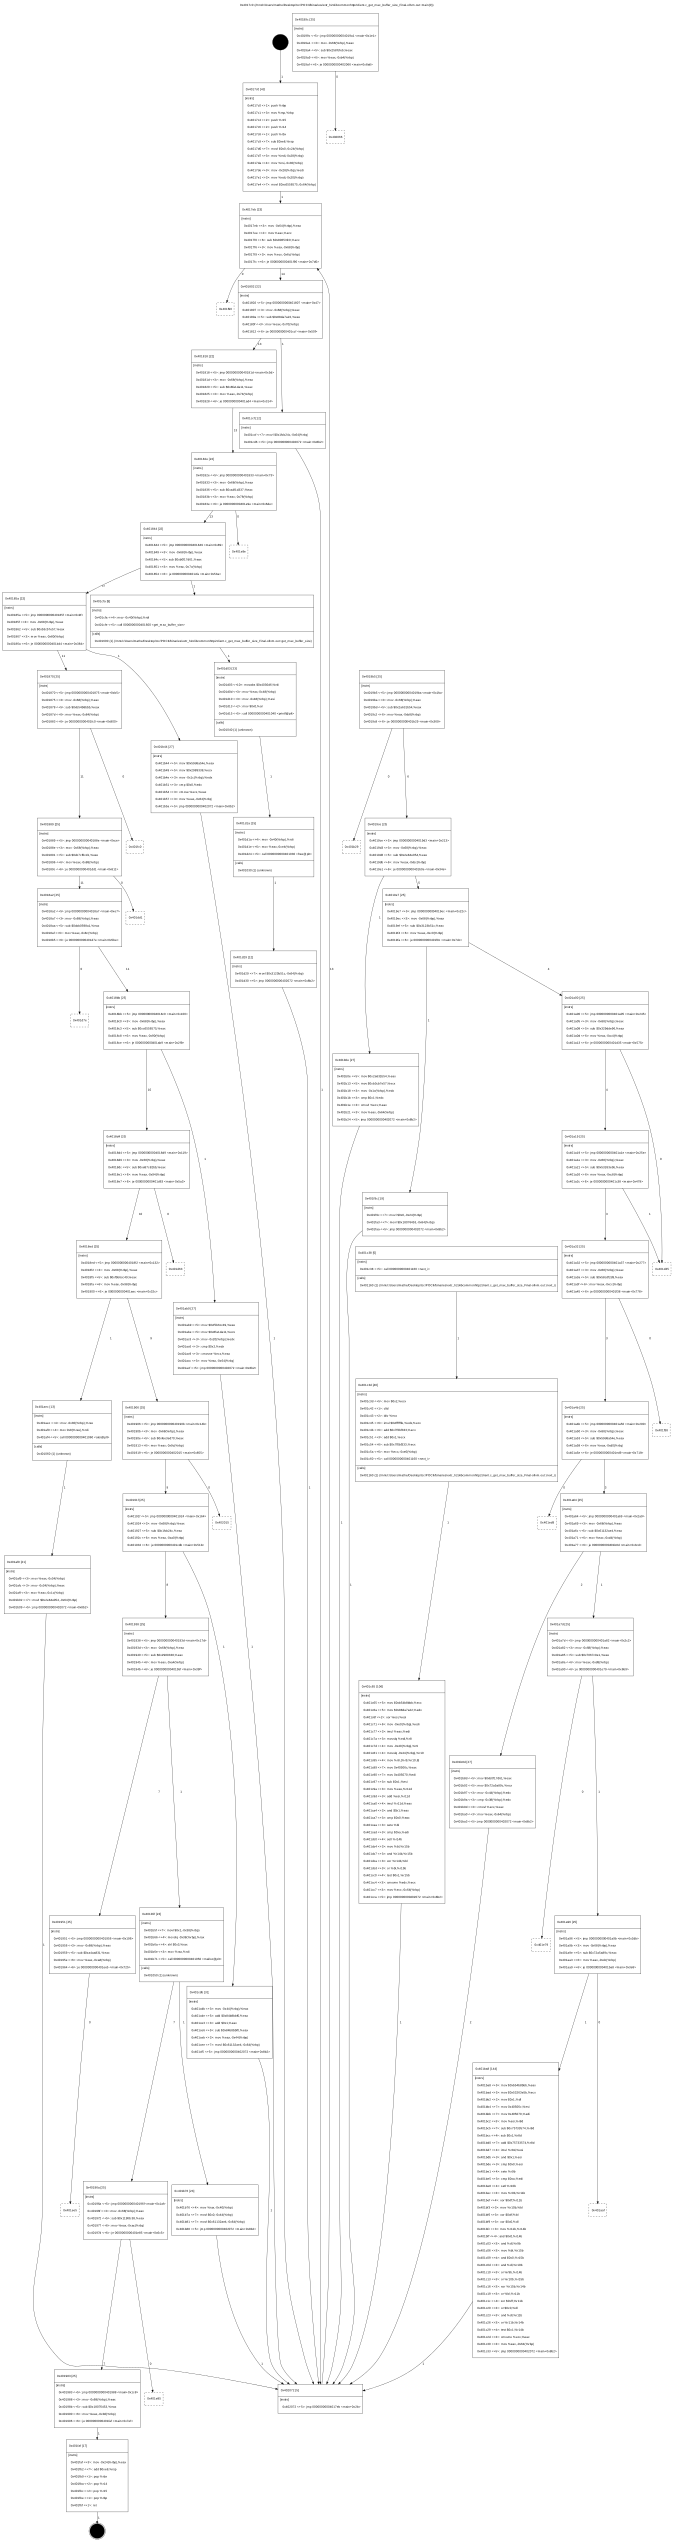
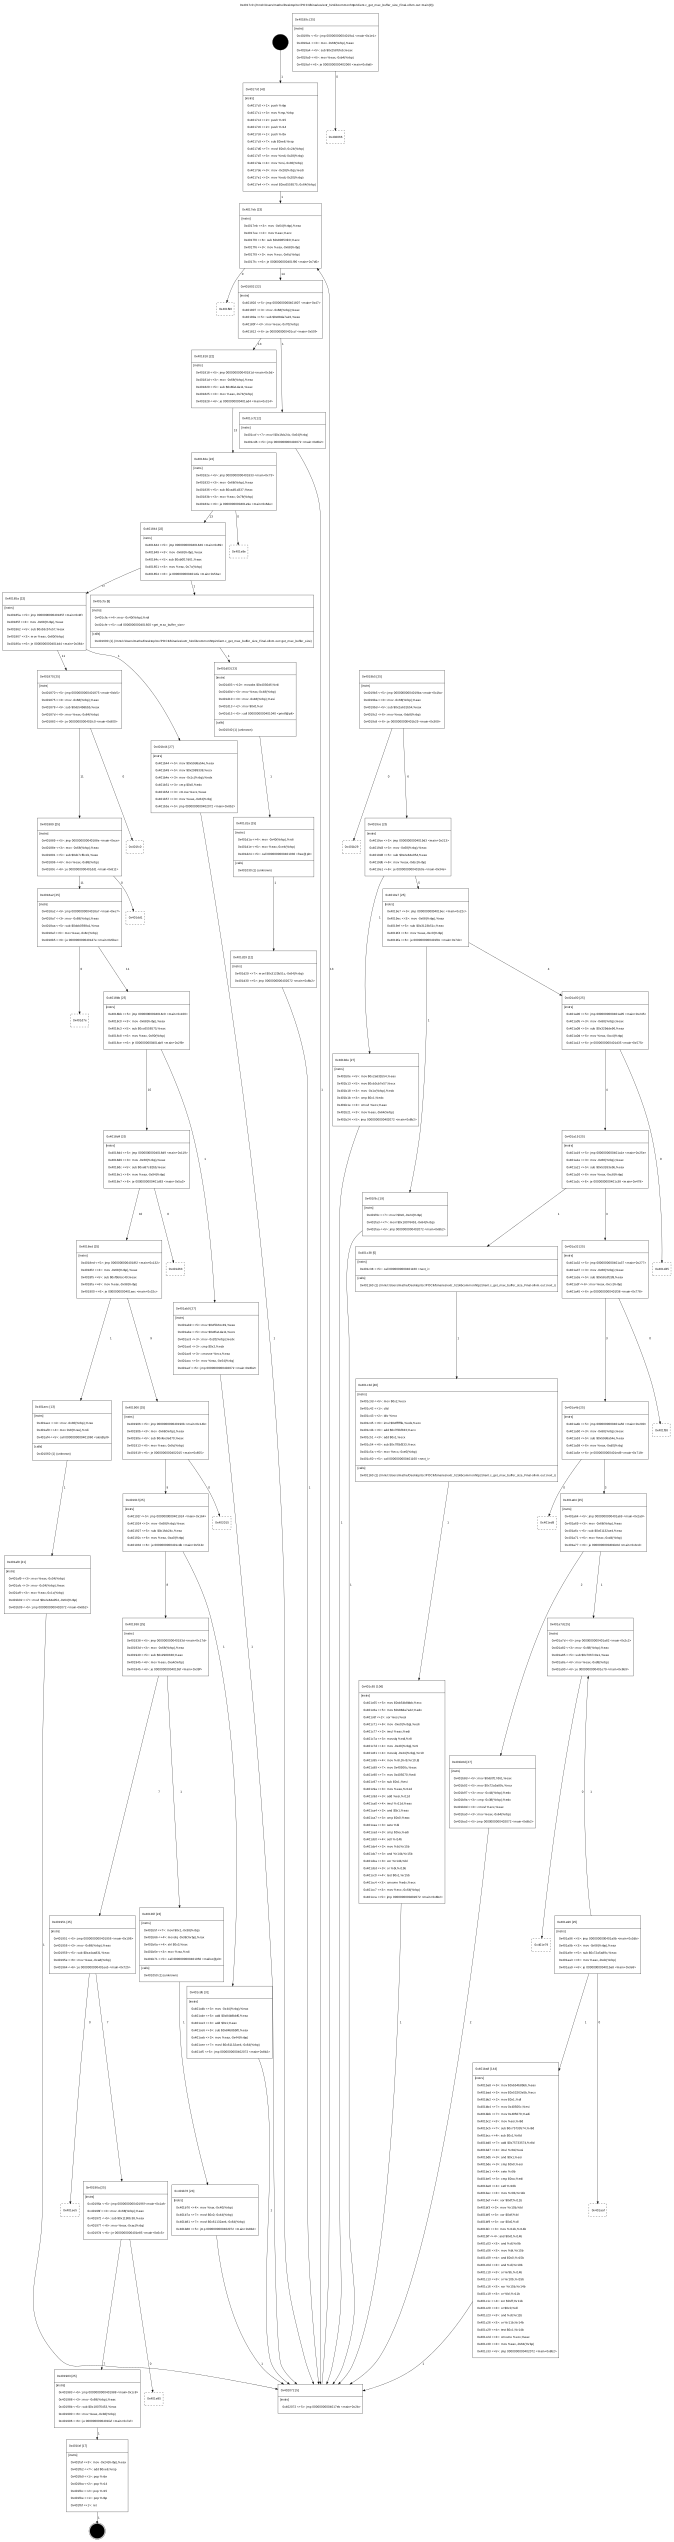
edge "0x401a19 [25]" -> "0x401d35": now "0x401a19 [25]" -> "0x401c38 [5]"
edge "0x401a7d [25]" -> "0x401a96 [25]": reversed
edge "0x401b5f [23]" -> "0x40196a [25]": now "0x401951 [25]" -> "0x40196a [25]"
